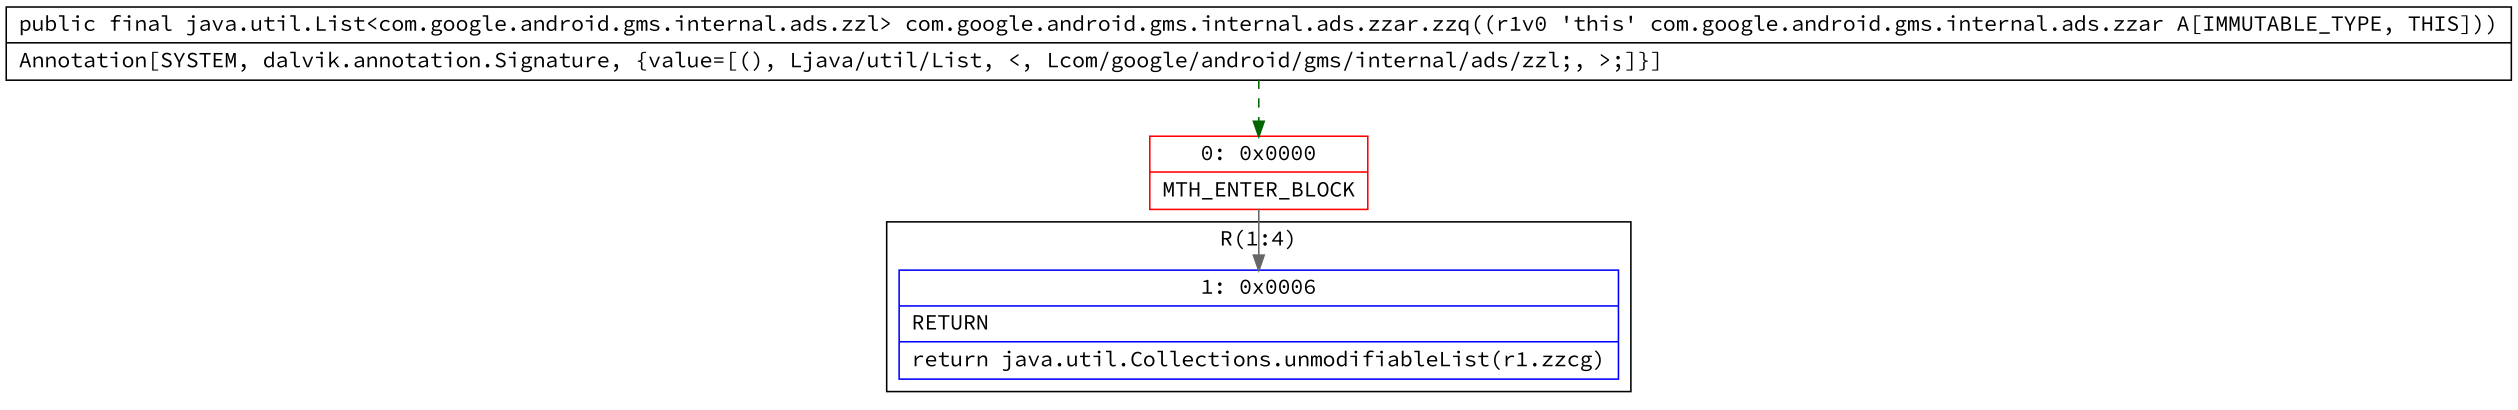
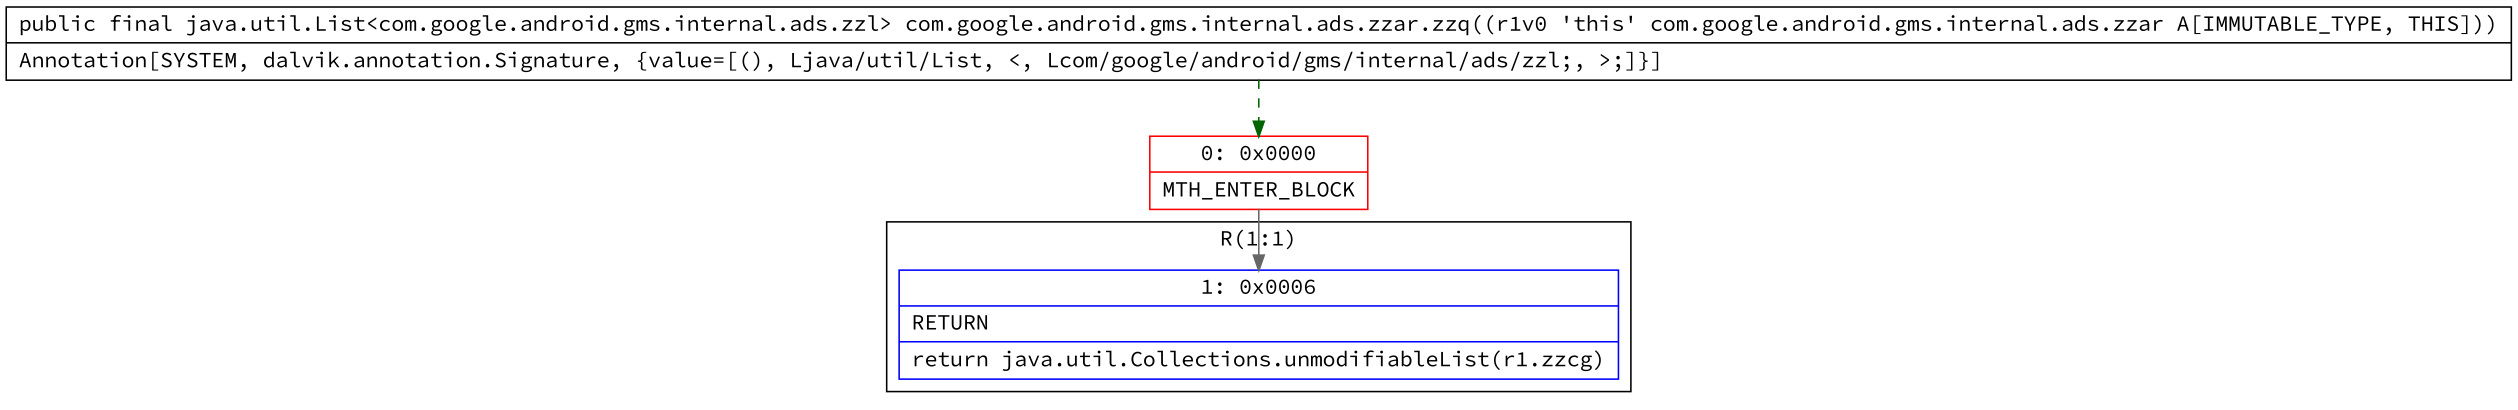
cluster "R(1:4)": label "R(1:4)" -> "R(1:1)"
